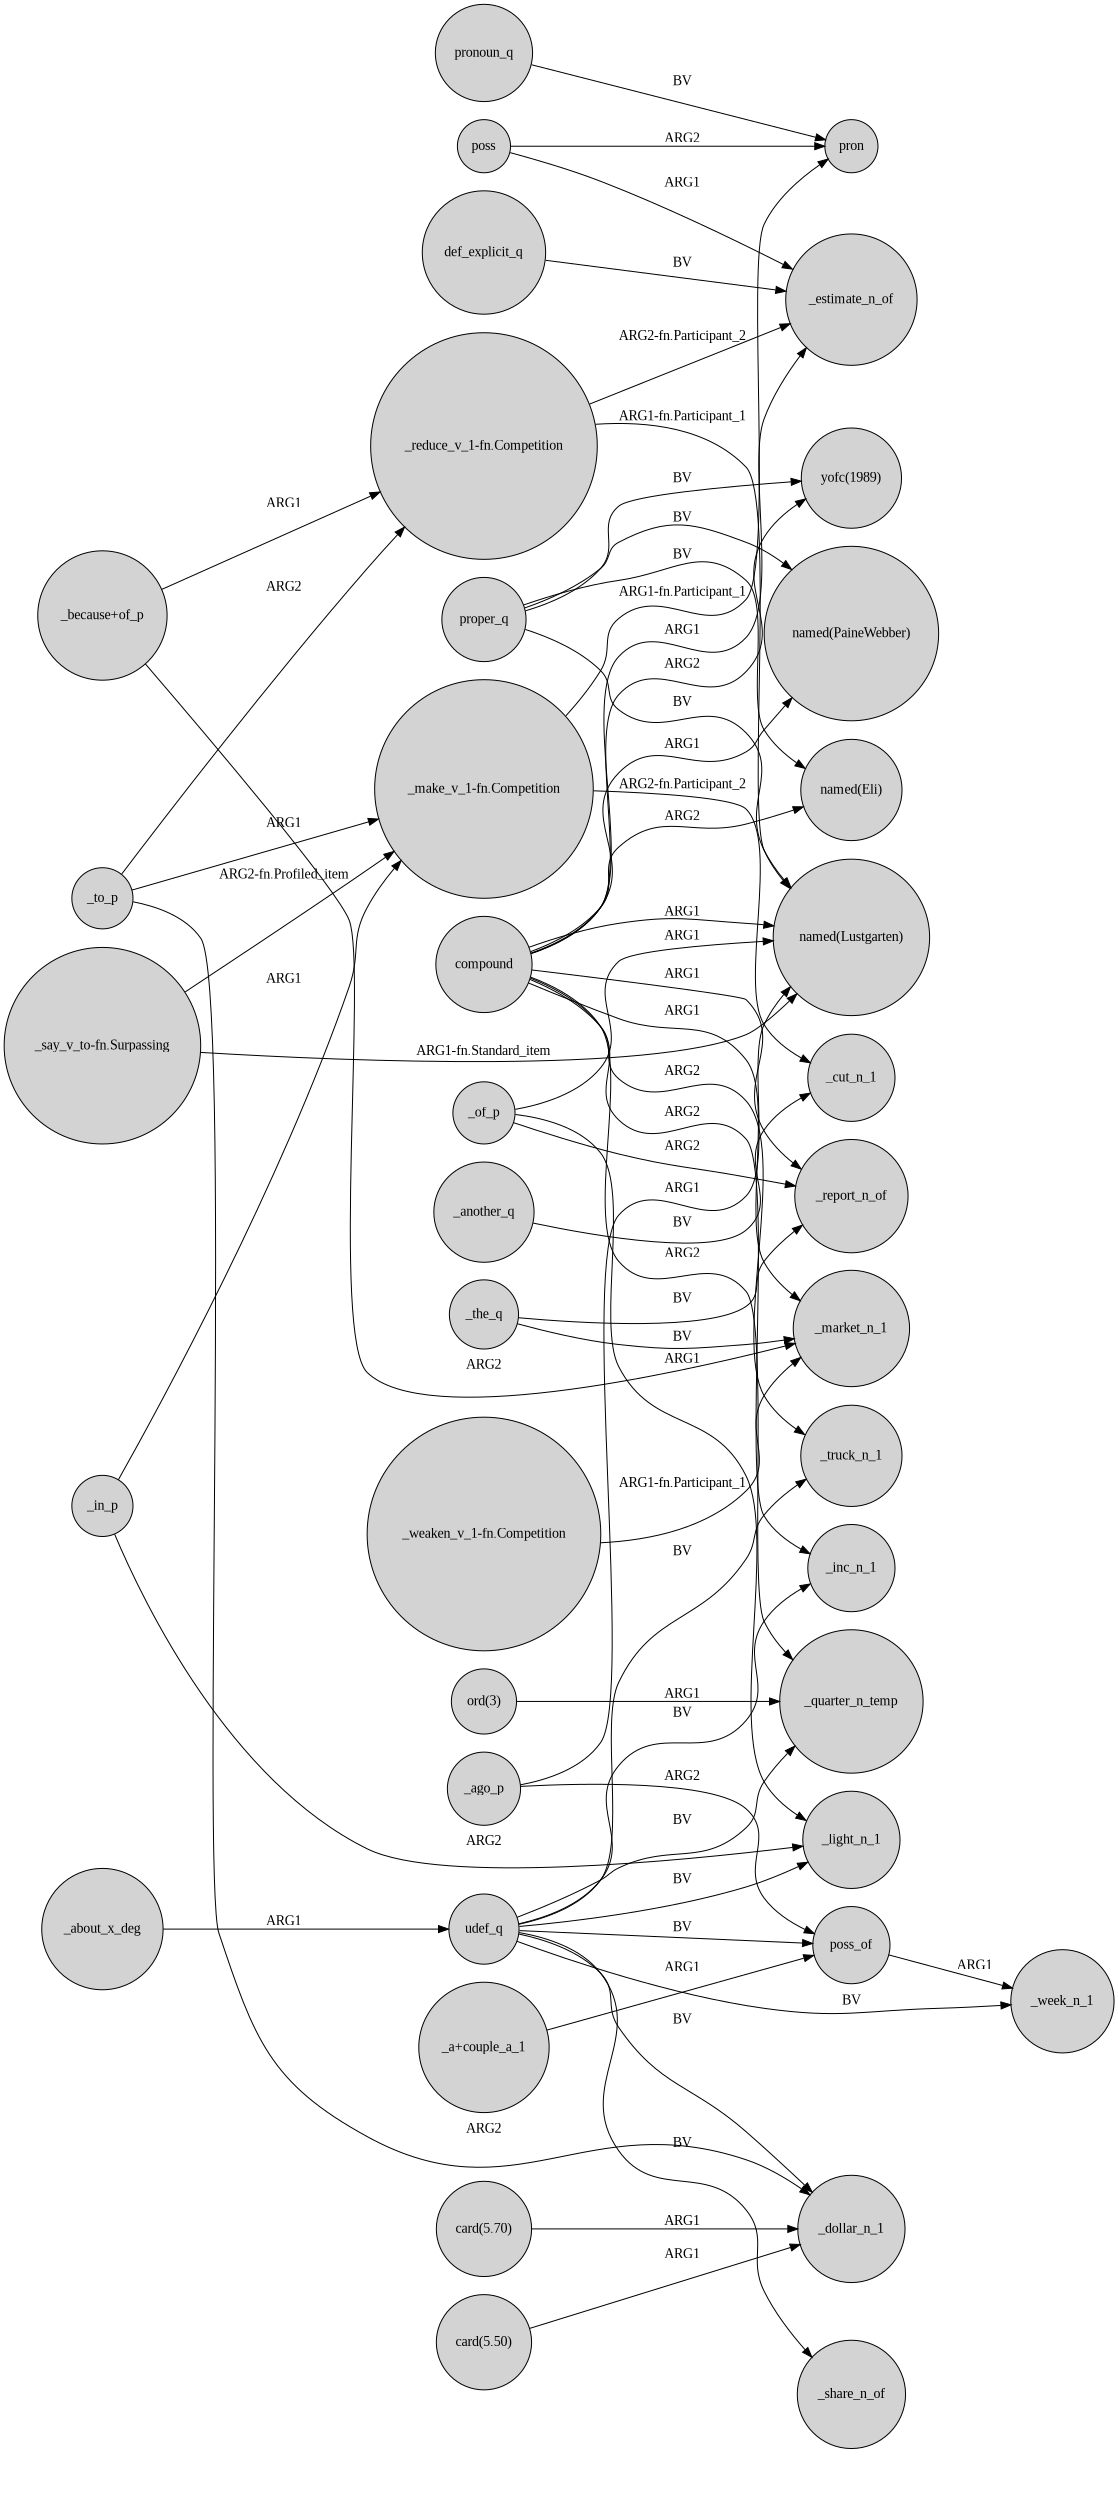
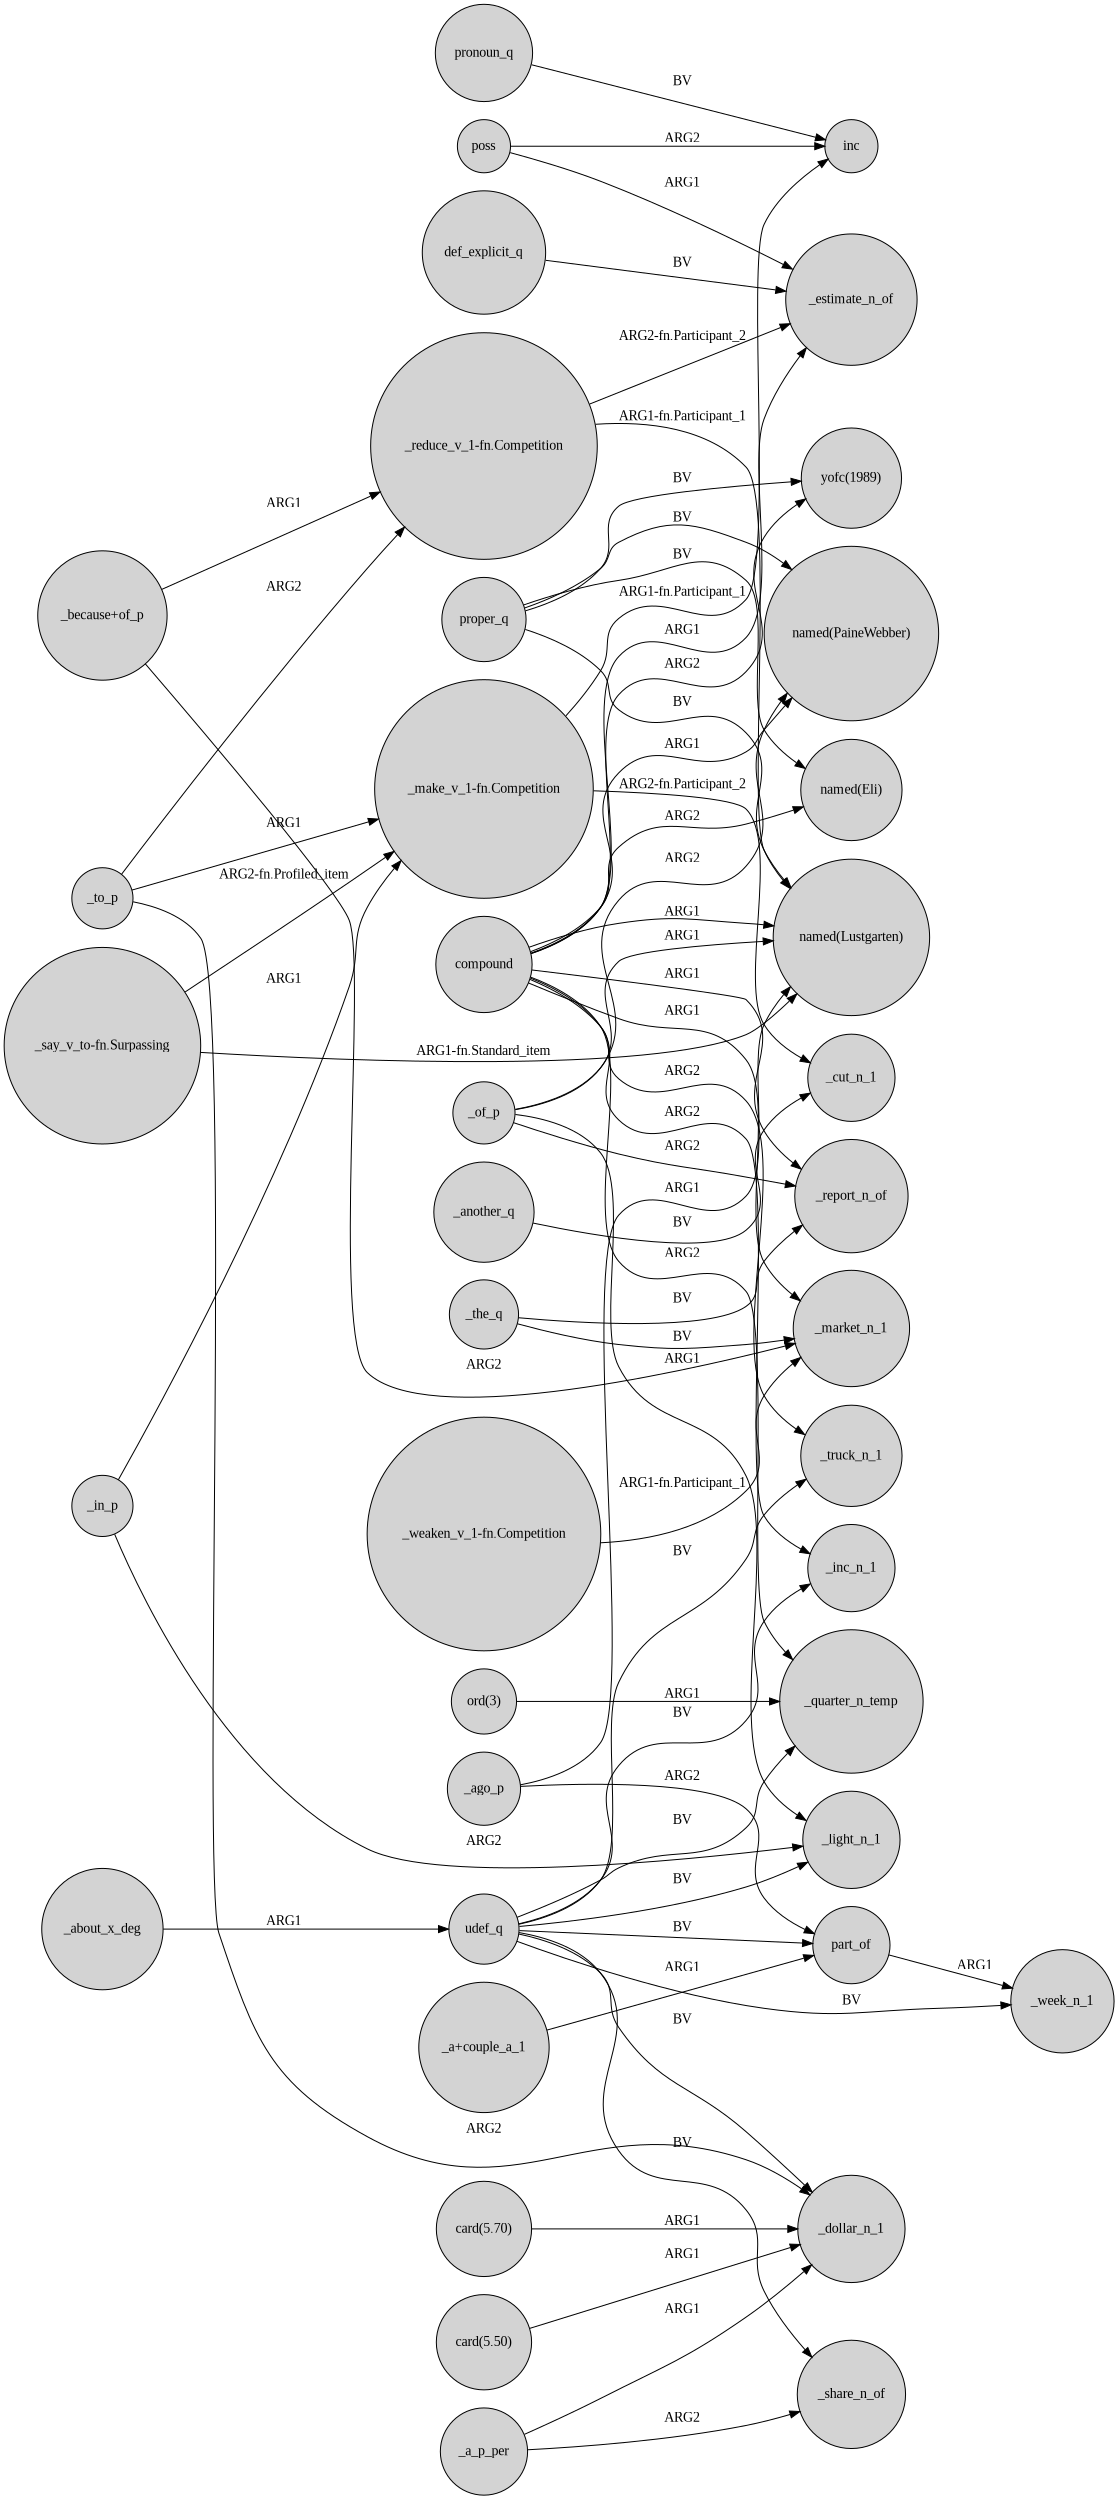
node "pron": label "pron" -> "inc"
edge "_of_p" -> "named(PaineWebber)": added, label "ARG2"
node "poss_of": label "poss_of" -> "part_of"
node "_a_p_per": added
